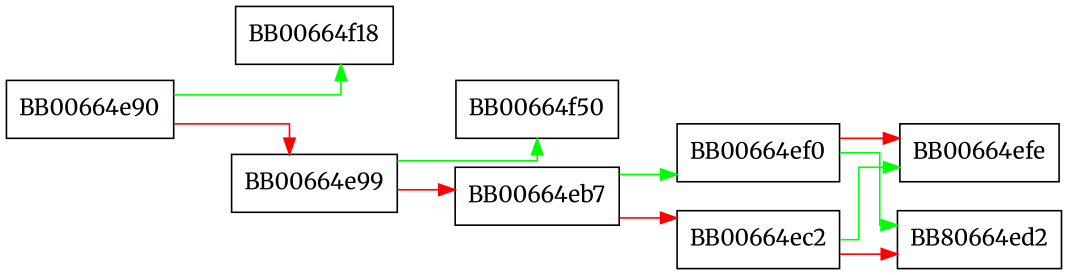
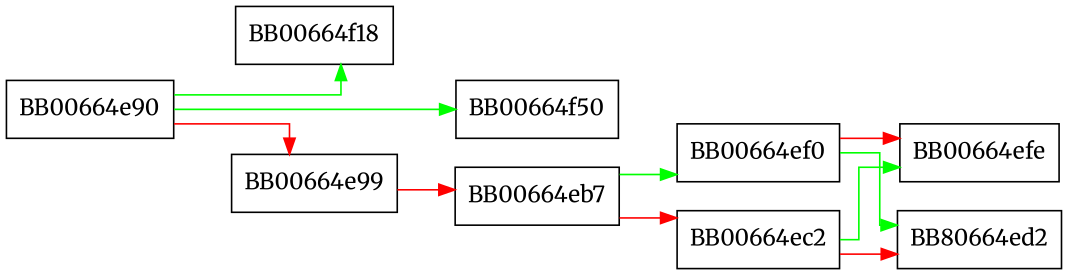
edge "BB00664e99" -> "BB00664f50": now "BB00664e90" -> "BB00664f50"
